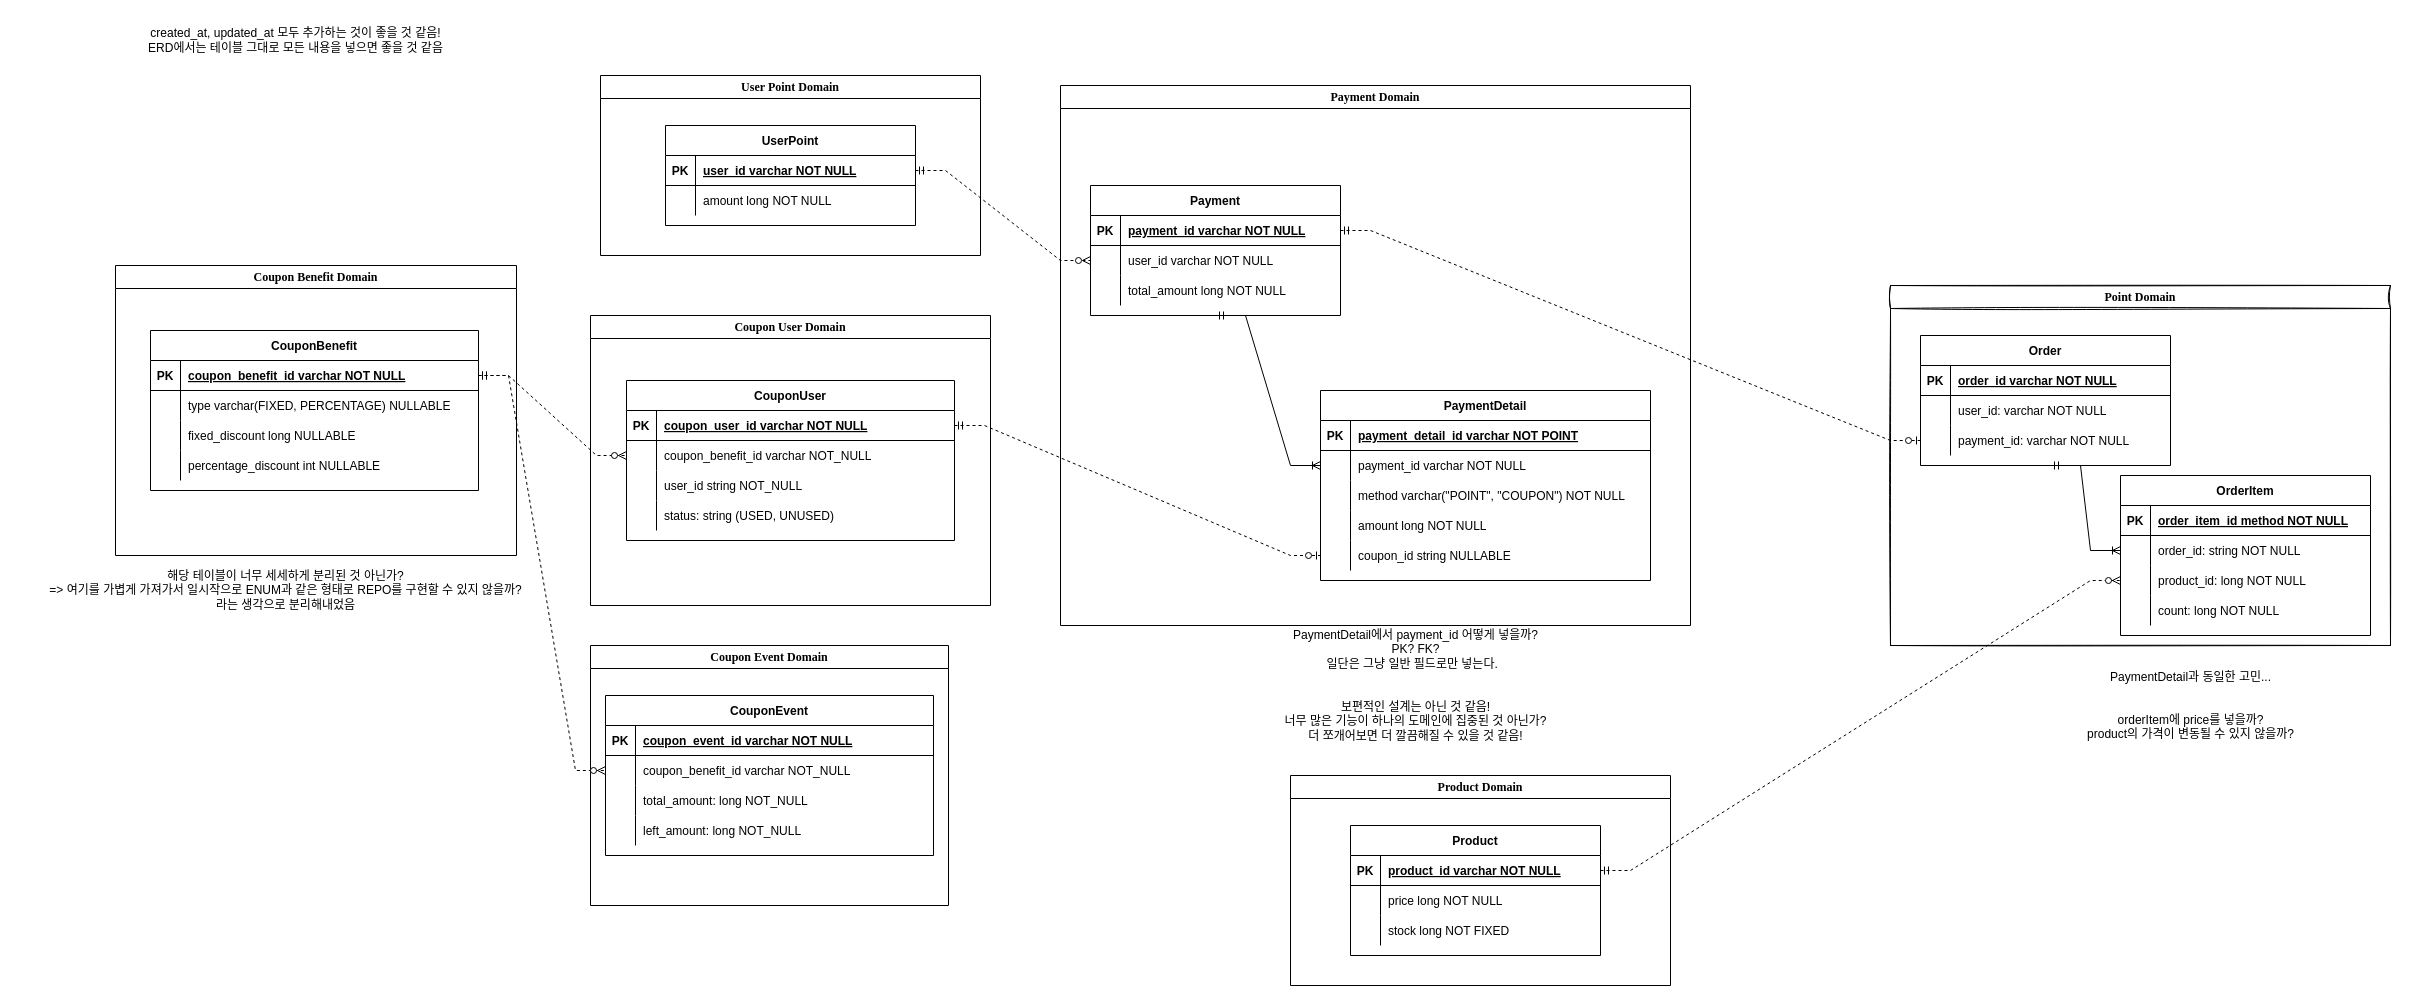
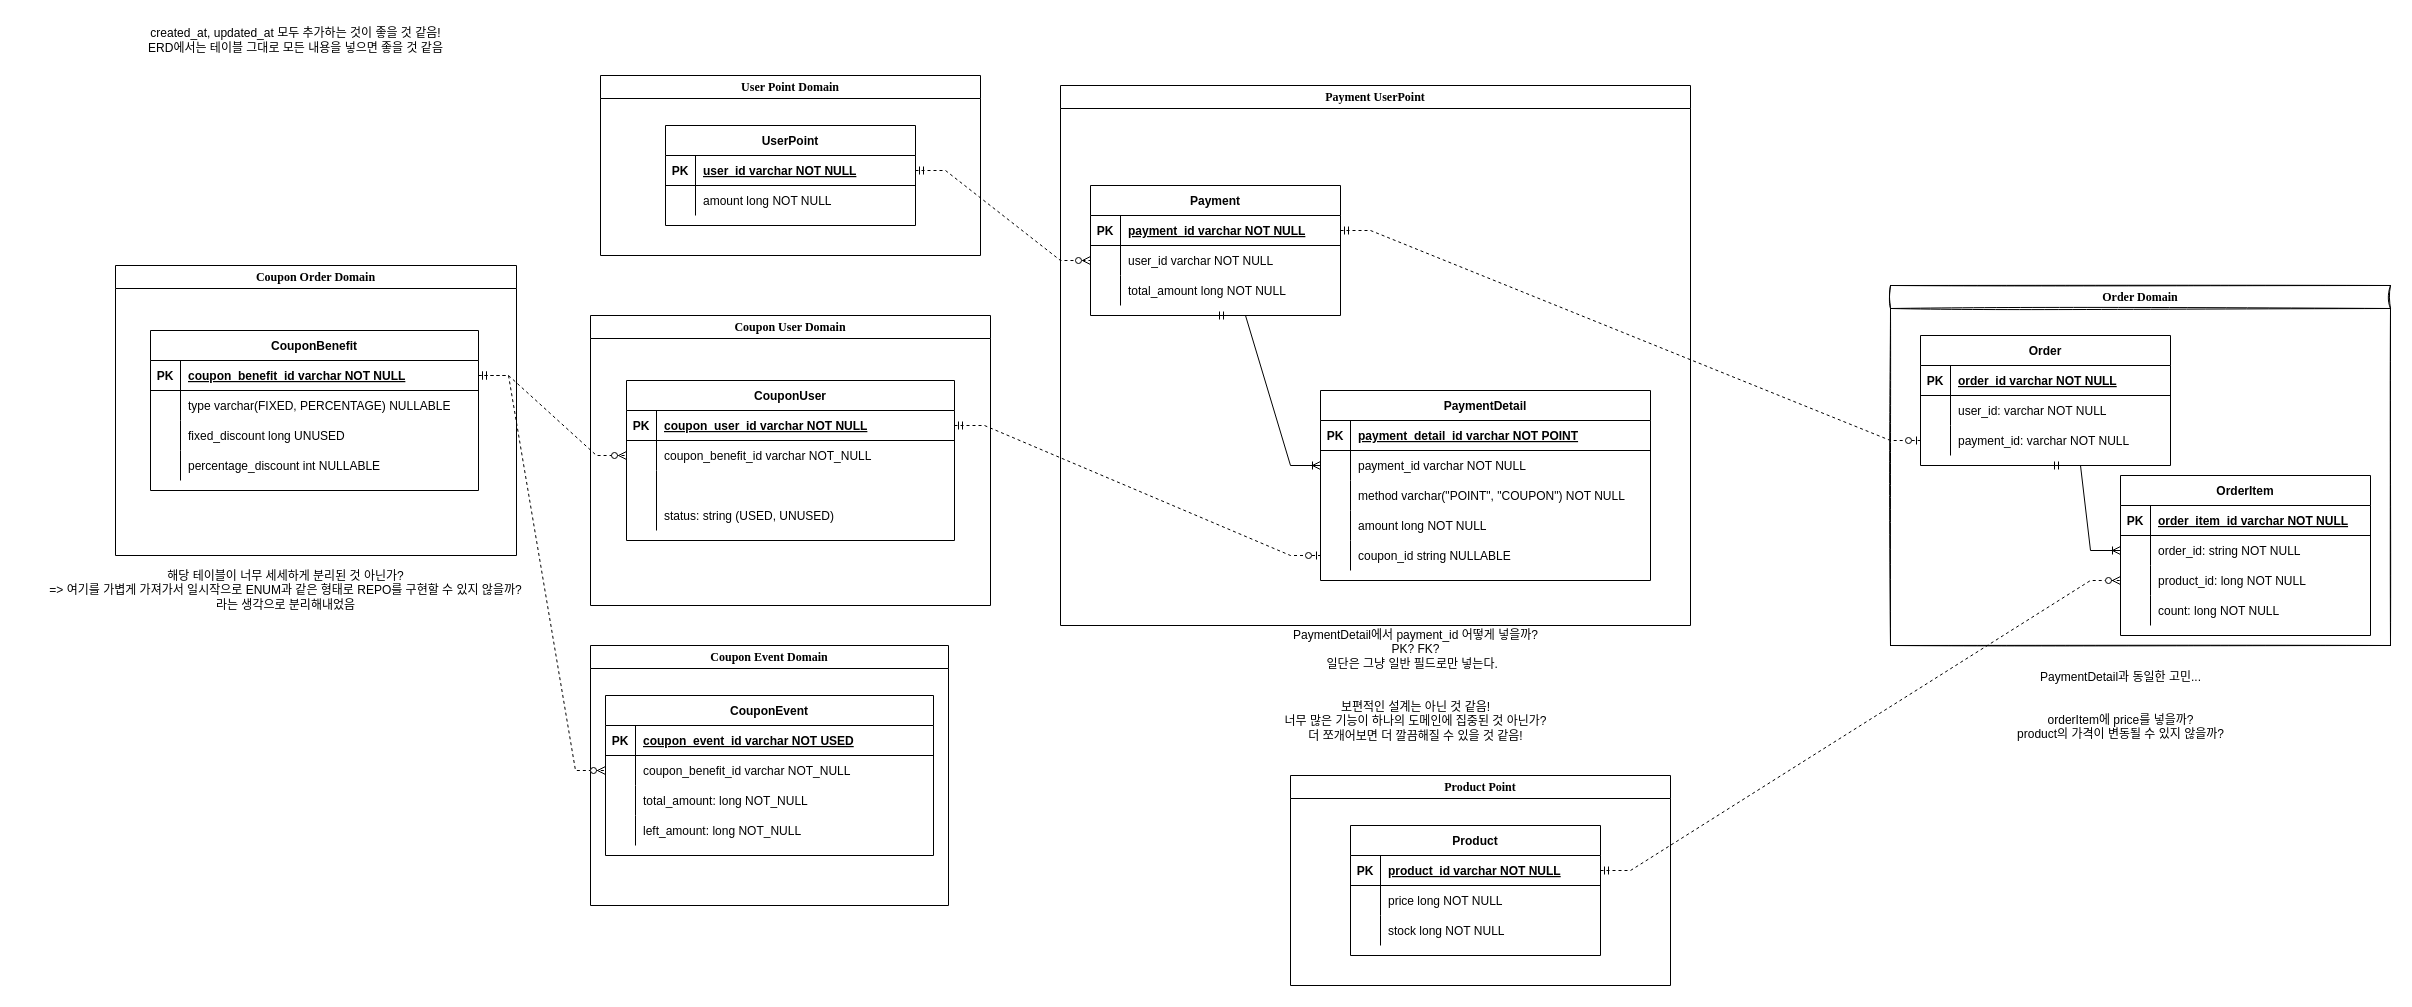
node "Payment Domain": label "Payment Domain" -> "Payment UserPoint"
node "Coupon Benefit Domain": label "Coupon Benefit Domain" -> "Coupon Order Domain"
node "Point Domain": label "Point Domain" -> "Order Domain"
node "fixed_discount long NULLABLE": label "fixed_discount long NULLABLE" -> "fixed_discount long UNUSED"
node "user_id string NOT_NULL": removed
node "order_item_id method NOT NULL": label "order_item_id method NOT NULL" -> "order_item_id varchar NOT NULL"
node "PaymentDetail과 동일한 고민... orderItem에 price를 넣을까? product의 가격이 변동될 수 있지 않을까?": moved (2191, 706) -> (2121, 706)
node "coupon_event_id varchar NOT NULL": label "coupon_event_id varchar NOT NULL" -> "coupon_event_id varchar NOT USED"
node "Product Domain": label "Product Domain" -> "Product Point"
node "stock long NOT FIXED": label "stock long NOT FIXED" -> "stock long NOT NULL"
